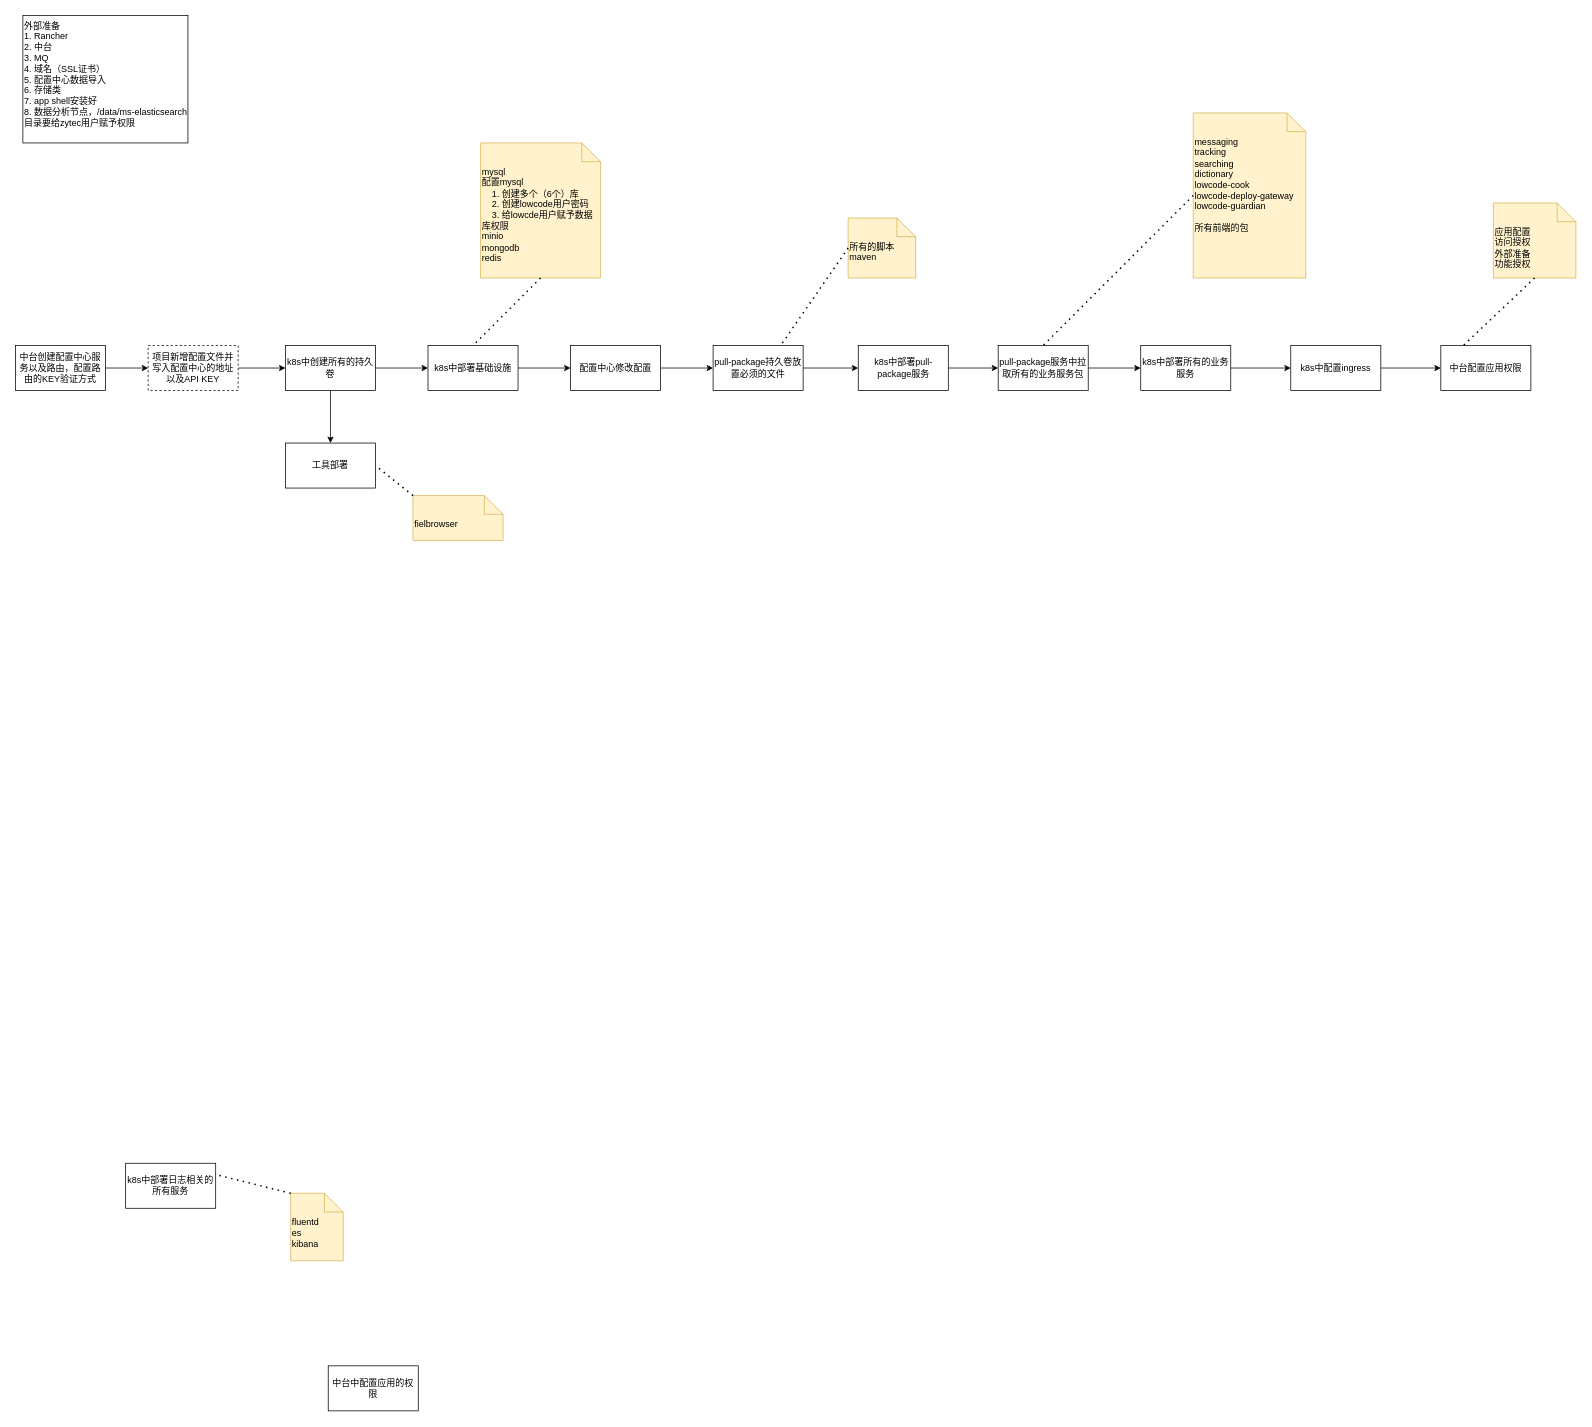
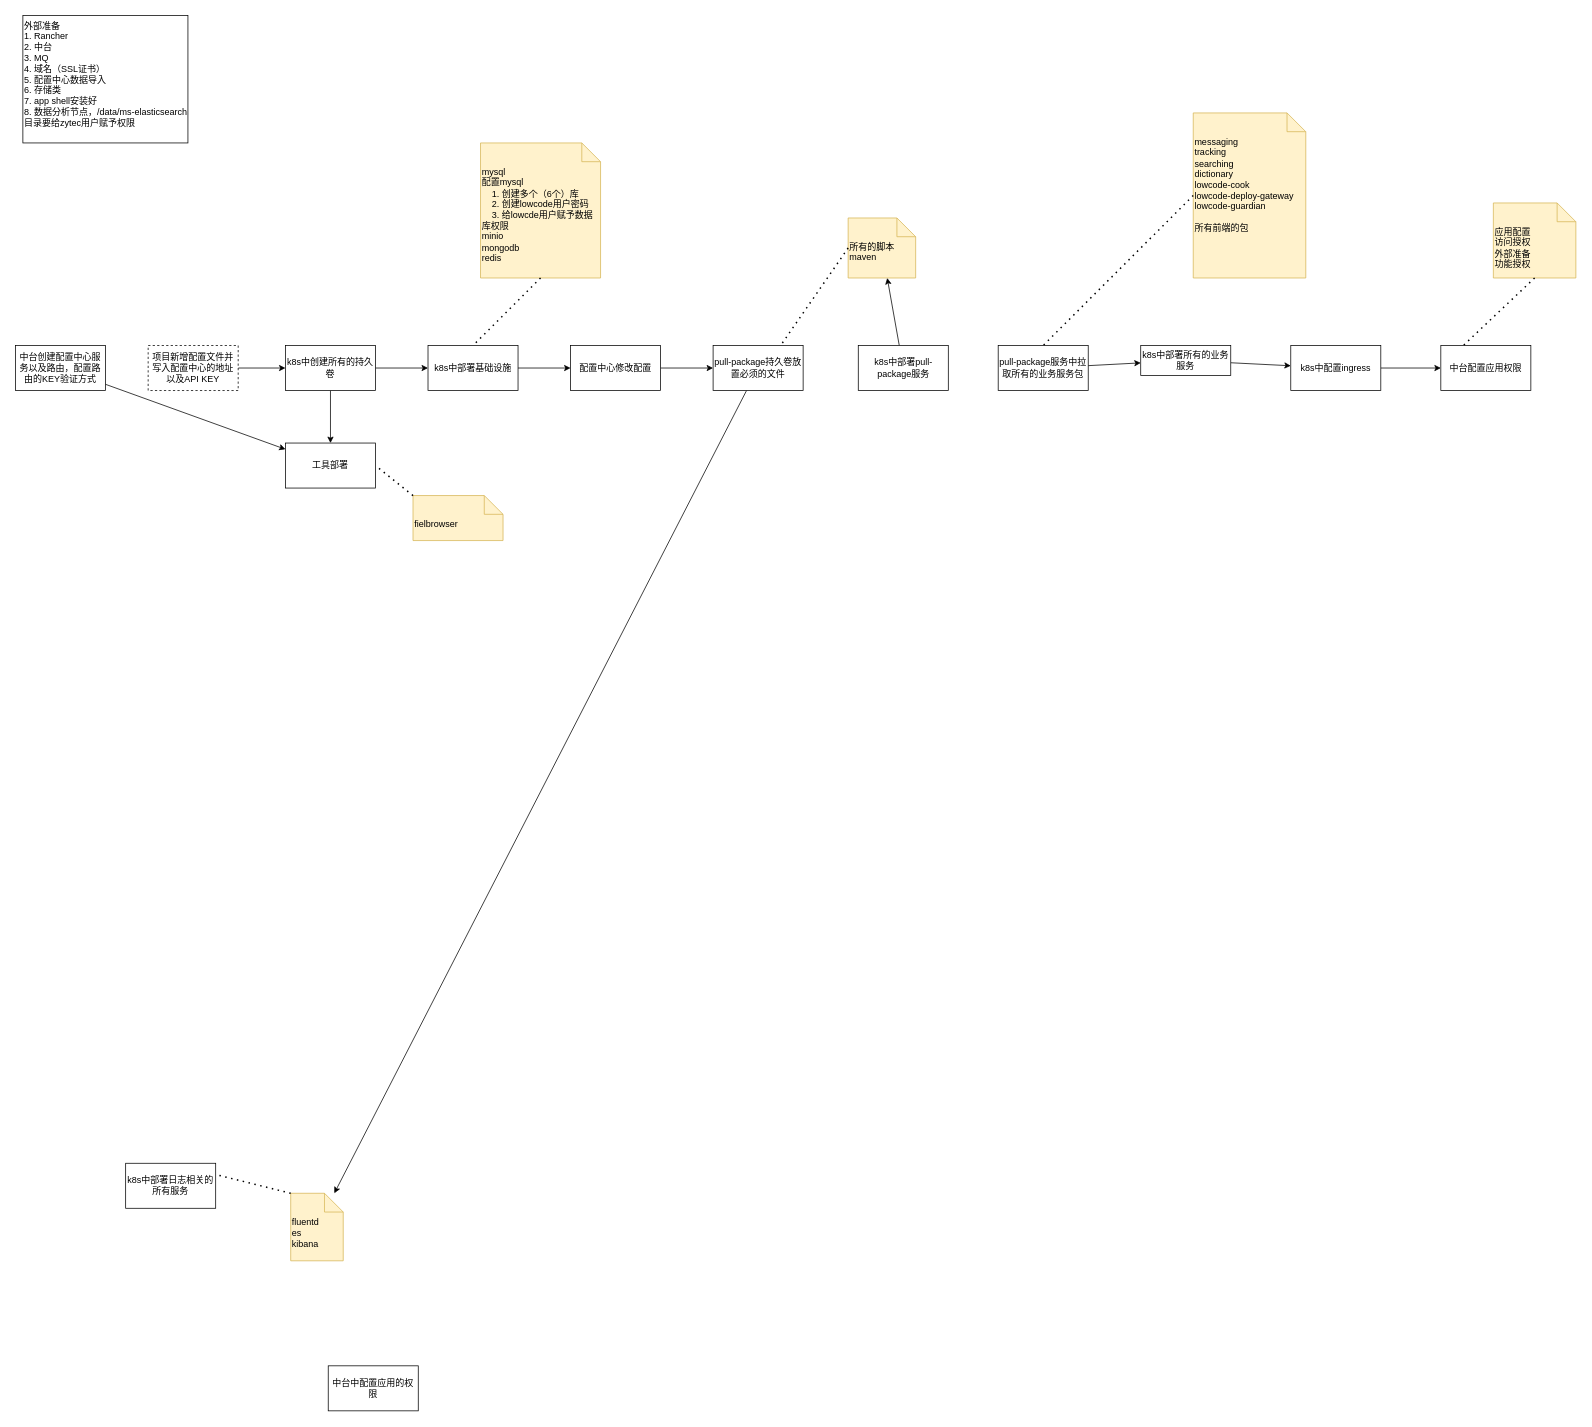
edge "中台创建配置中心服务以及路由，配置路由的KEY验证方式" -> "项目新增配置文件并写入配置中心的地址以及API KEY": now "中台创建配置中心服务以及路由，配置路由的KEY验证方式" -> "工具部署"
edge "pull-package持久卷放置必须的文件" -> "k8s中部署pull-package服务": now "pull-package持久卷放置必须的文件" -> "fluentd es kibana"
edge "k8s中部署pull-package服务" -> "pull-package服务中拉取所有的业务服务包": now "k8s中部署pull-package服务" -> "所有的脚本 maven"
node "k8s中部署所有的业务服务": size 90x45 -> 90x30
